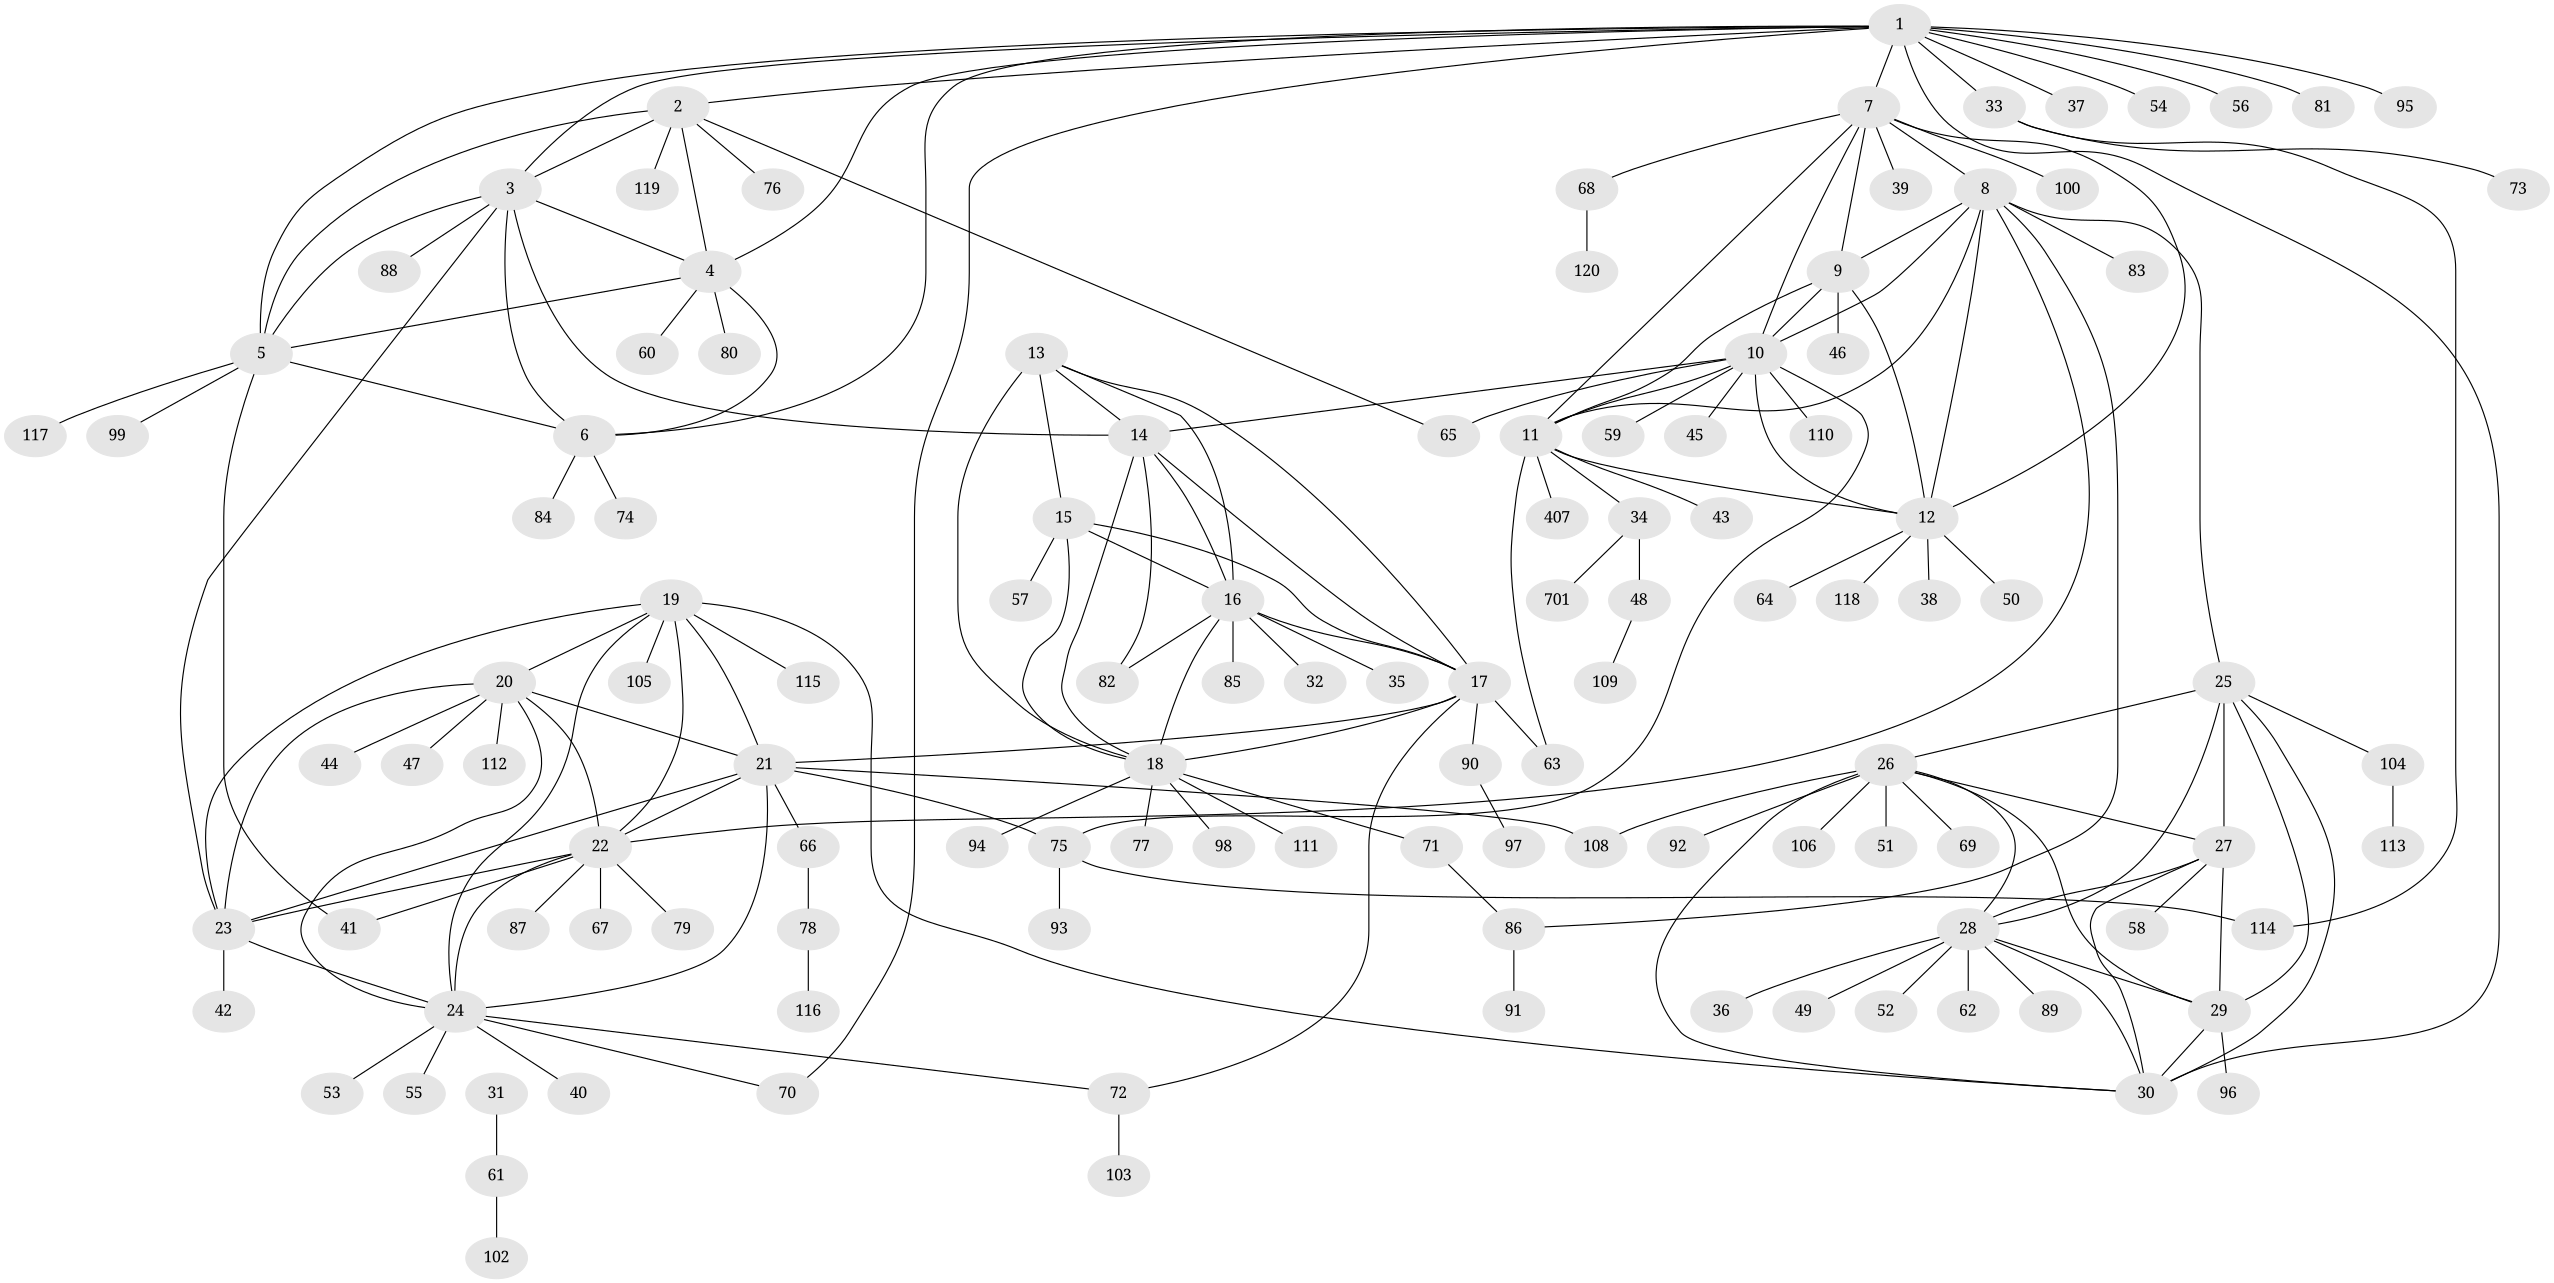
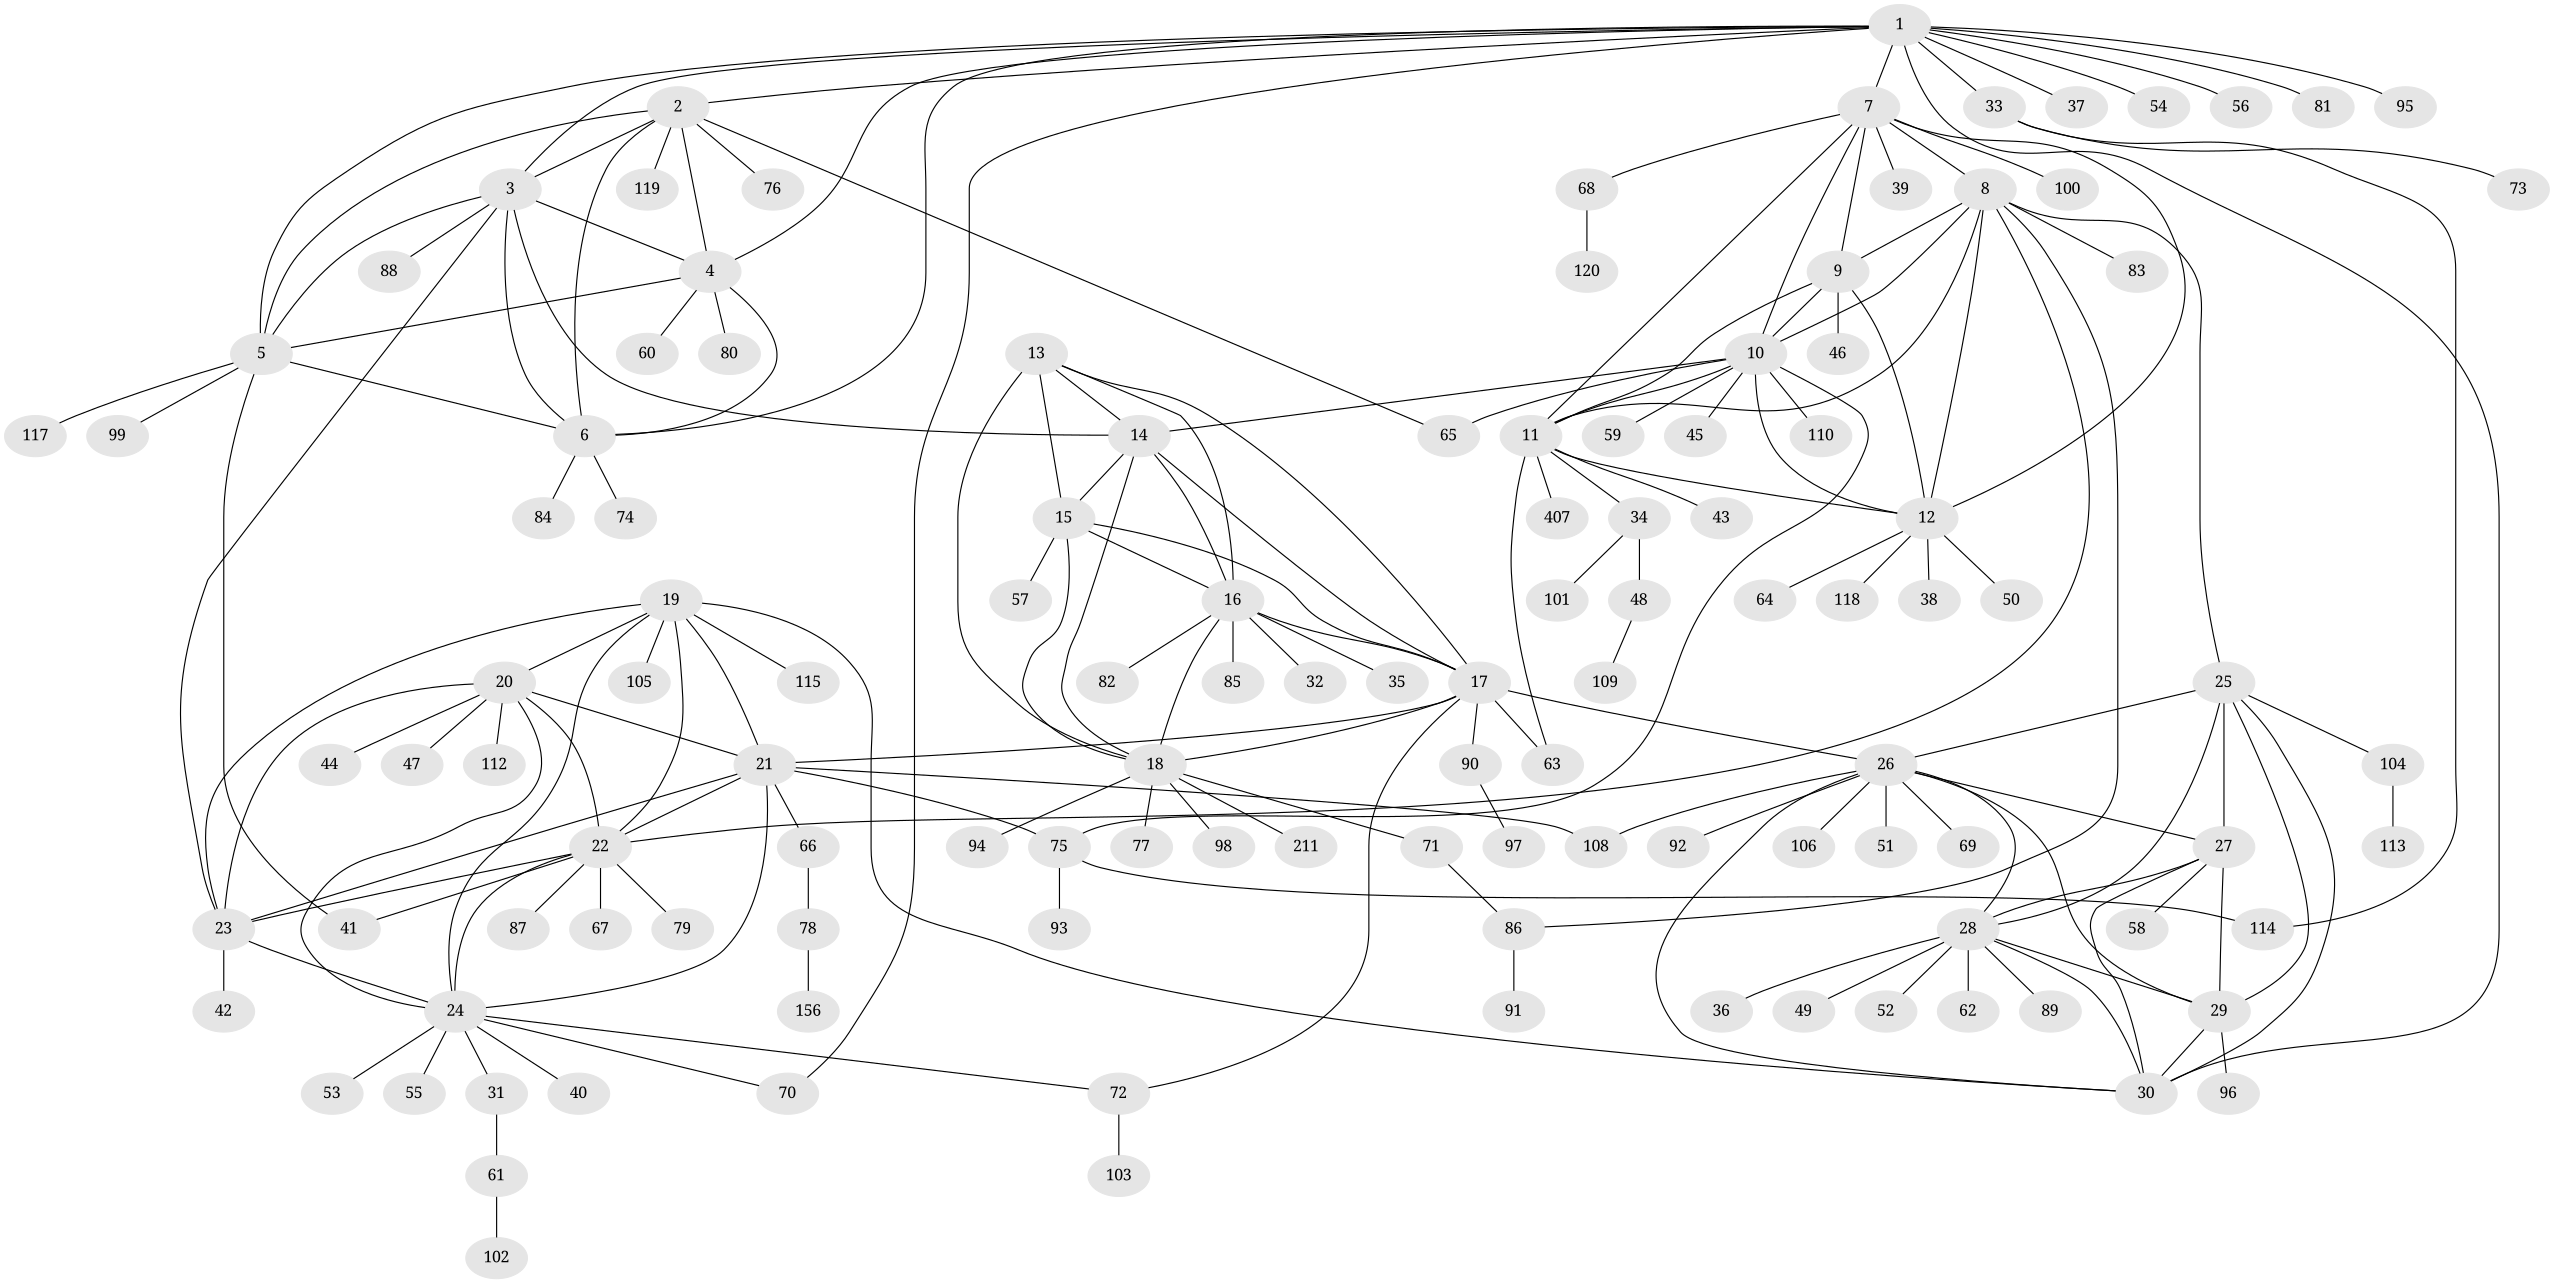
edge "2" -- "6": added
edge "14" -- "82": now "14" -- "15"
node "701": label "701" -> "101"
edge "17" -- "26": added
node "111": label "111" -> "211"
node "116": label "116" -> "156"
edge "24" -- "31": added
